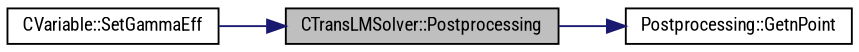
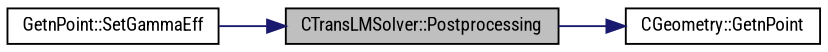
node "CVariable::SetGammaEff": label "CVariable::SetGammaEff" -> "GetnPoint::SetGammaEff"
node "Postprocessing::GetnPoint": label "Postprocessing::GetnPoint" -> "CGeometry::GetnPoint"
